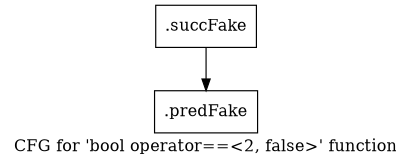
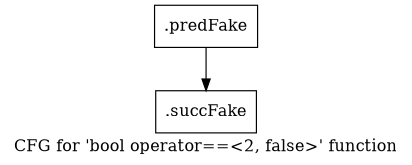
edge ".succFake" -> ".predFake": reversed
